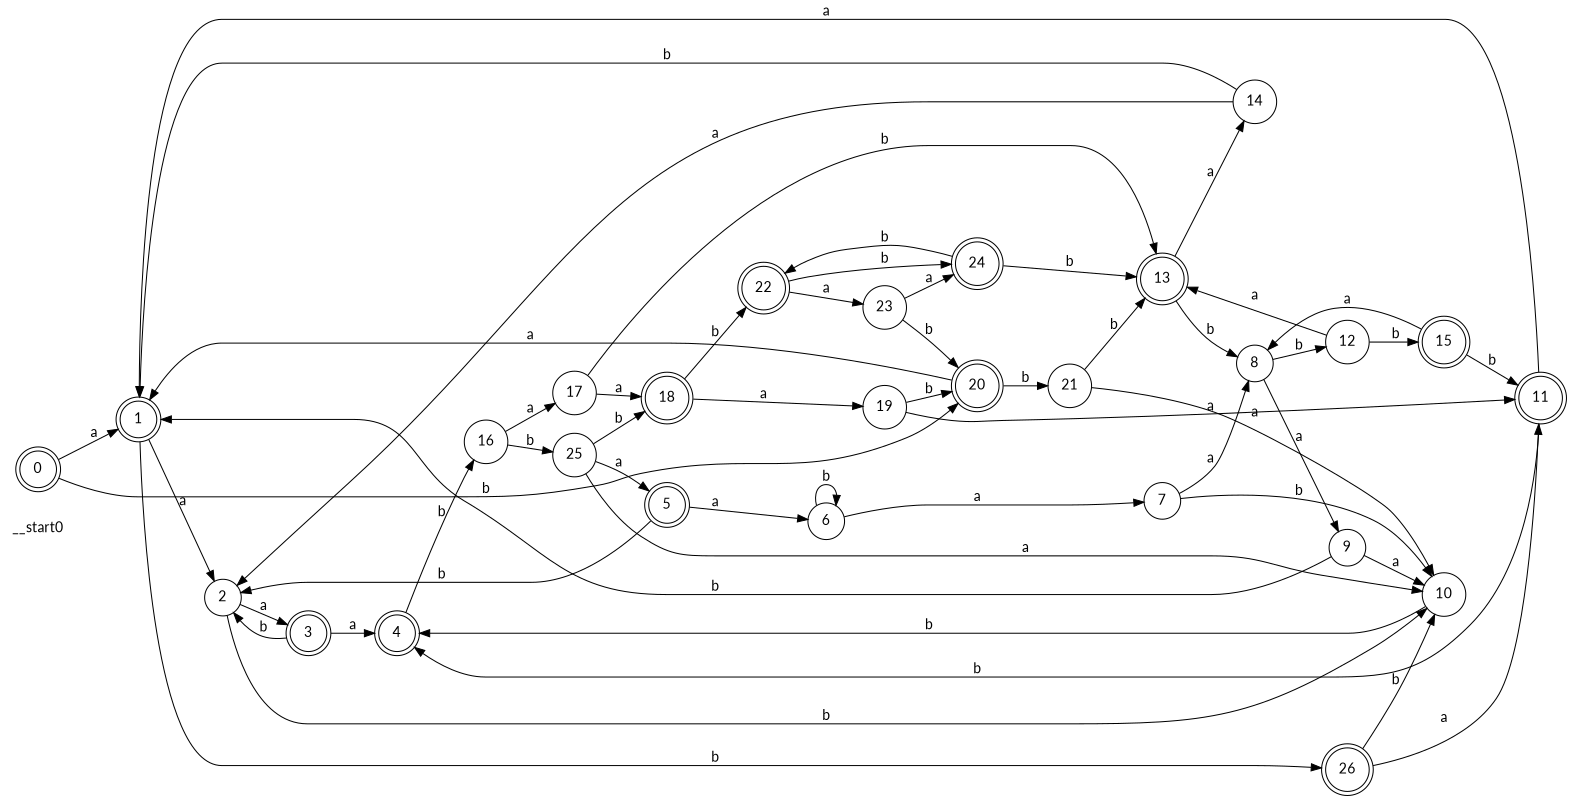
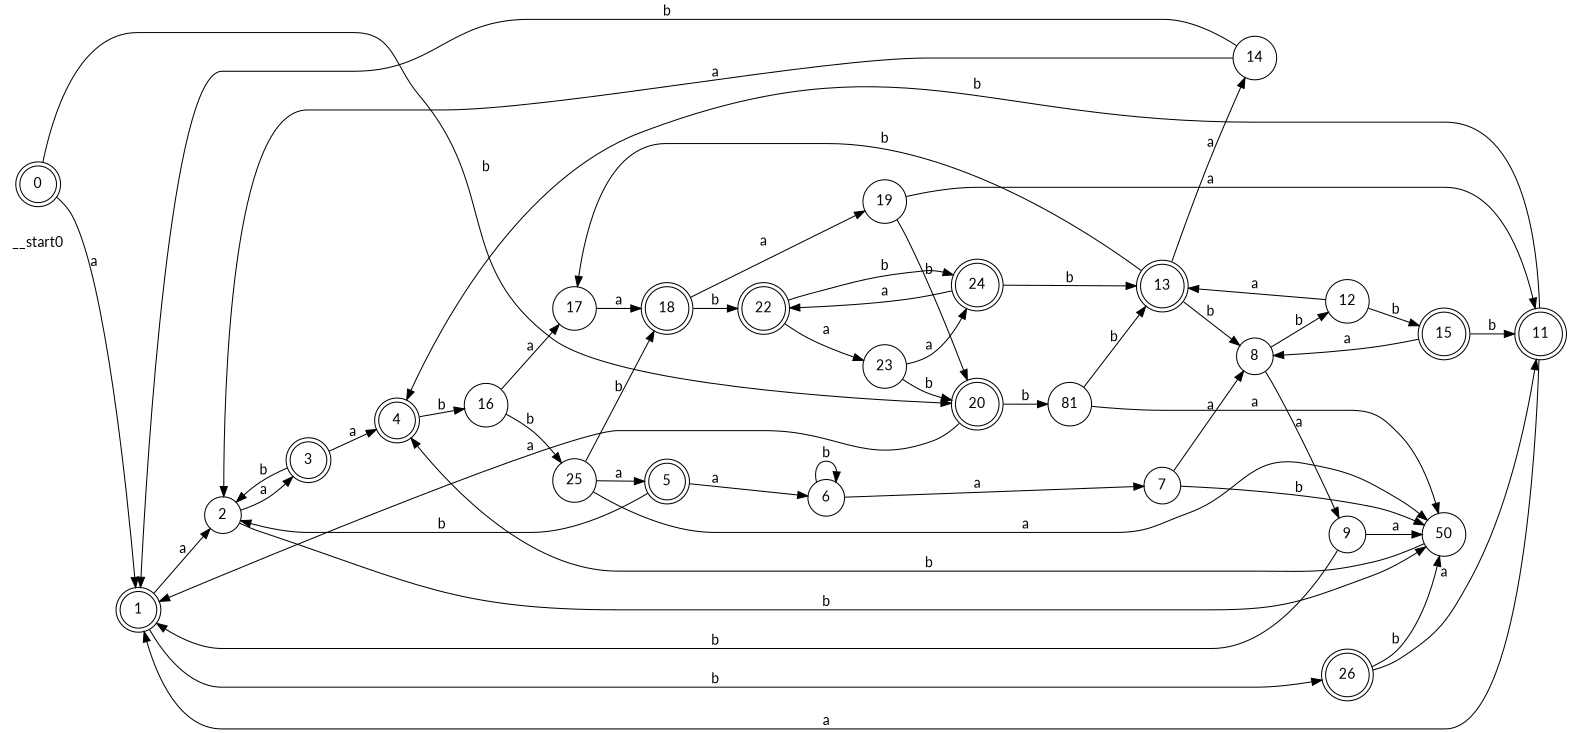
edge "17" -> "13": reversed
edge "24" -> "22": label "b" -> "a"
node "21": label "21" -> "81"
node "10": label "10" -> "50"
